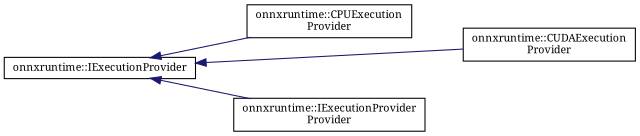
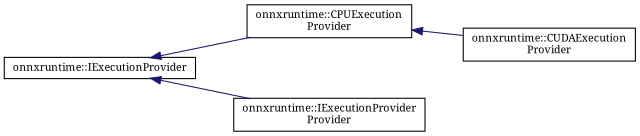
edge "onnxruntime::CUDAExecution Provider" -> "onnxruntime::IExecutionProvider": now "onnxruntime::CUDAExecution Provider" -> "onnxruntime::CPUExecution Provider"
